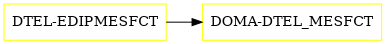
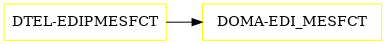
node "DOMA-DTEL_MESFCT": label "DOMA-DTEL_MESFCT" -> "DOMA-EDI_MESFCT"
